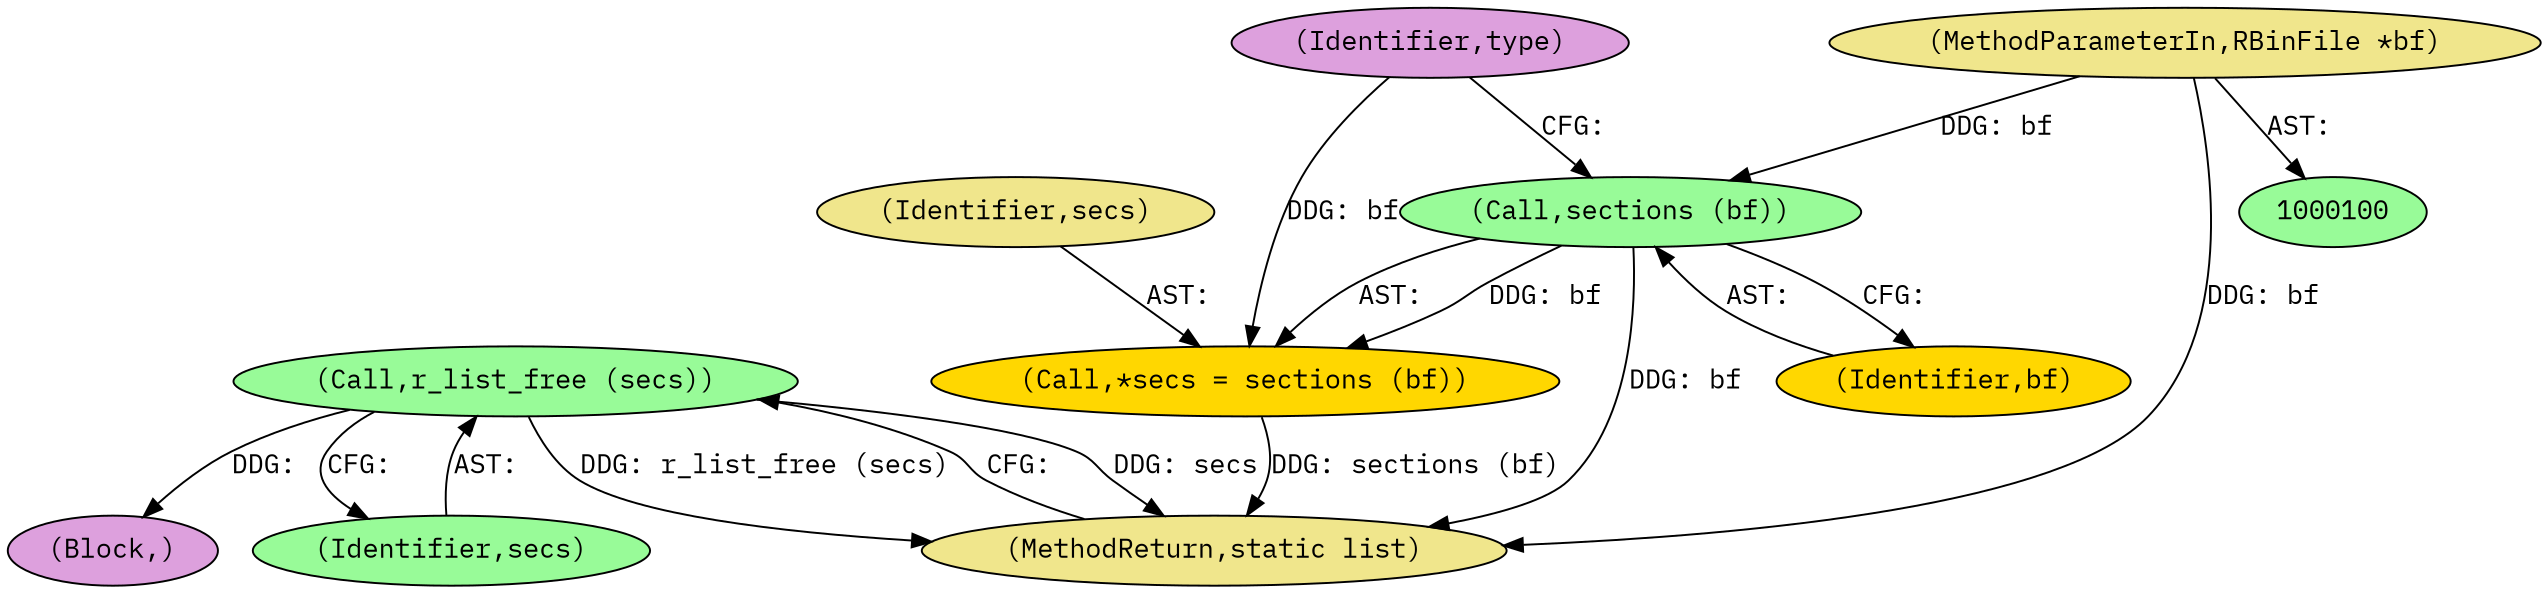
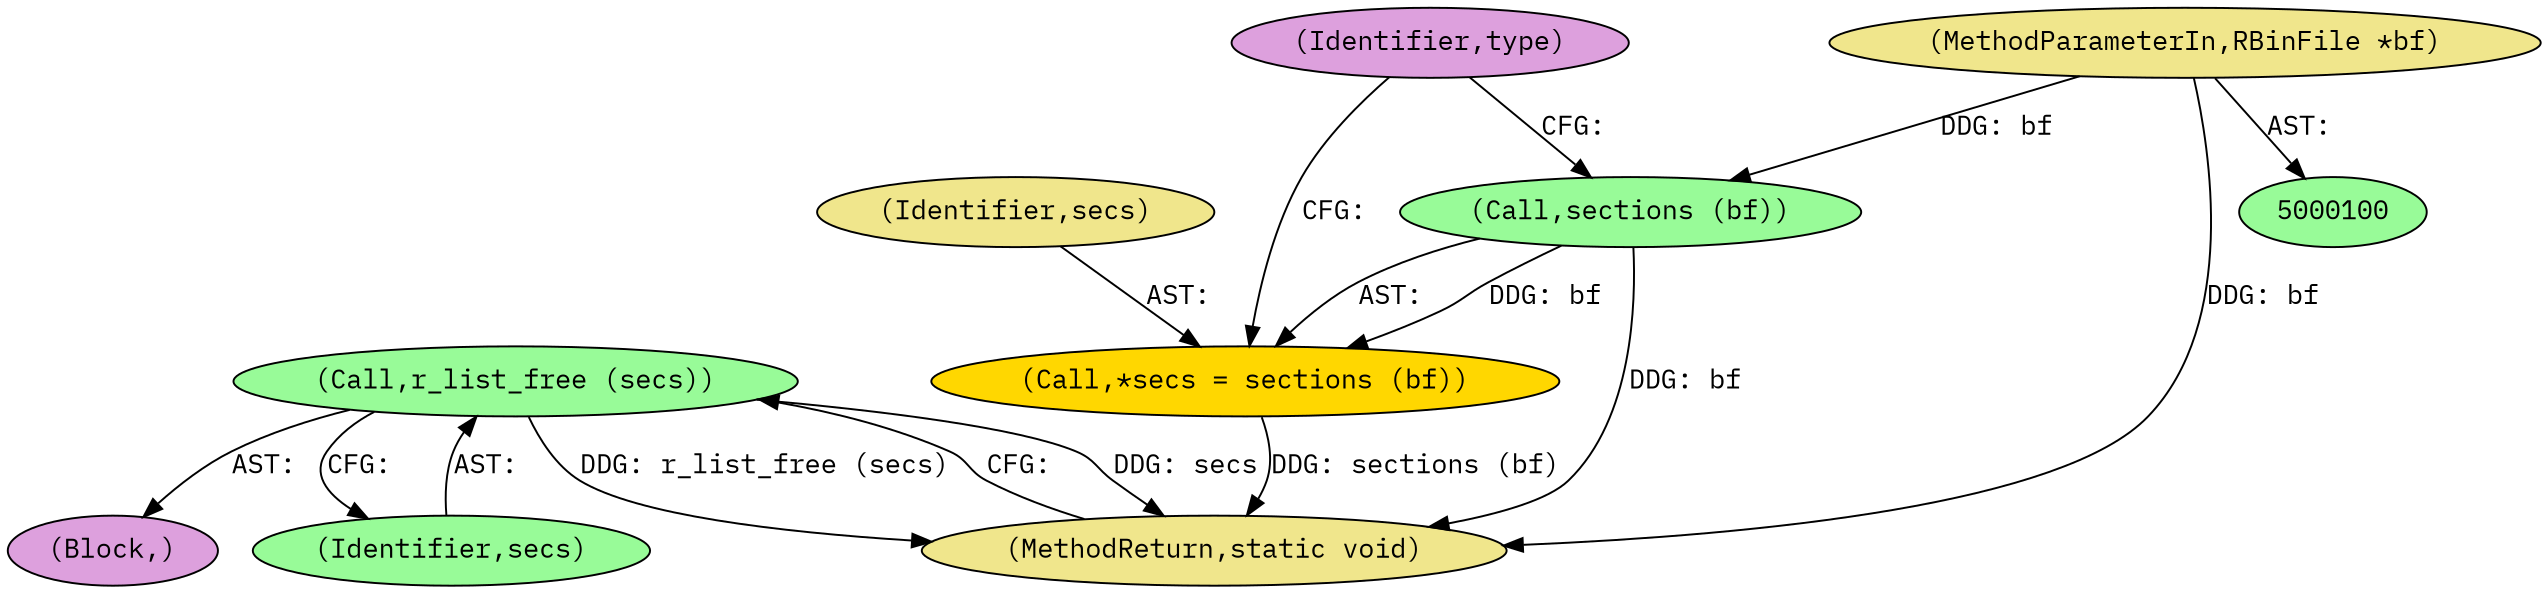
edge "(Identifier,type)" -> "(Call,*secs = sections (bf))": label "DDG: bf" -> "CFG: "
node "1000100": label "1000100" -> "5000100"
node "(Identifier,bf)": removed
edge "(Call,r_list_free (secs))" -> "(Block,)": label "DDG: " -> "AST: "
node "(MethodReturn,static list)": label "(MethodReturn,static list)" -> "(MethodReturn,static void)"
